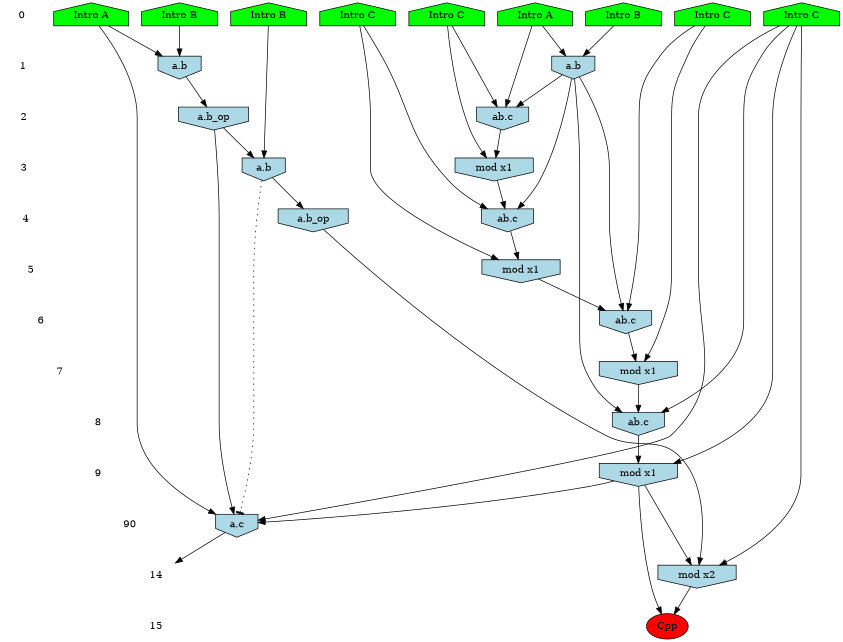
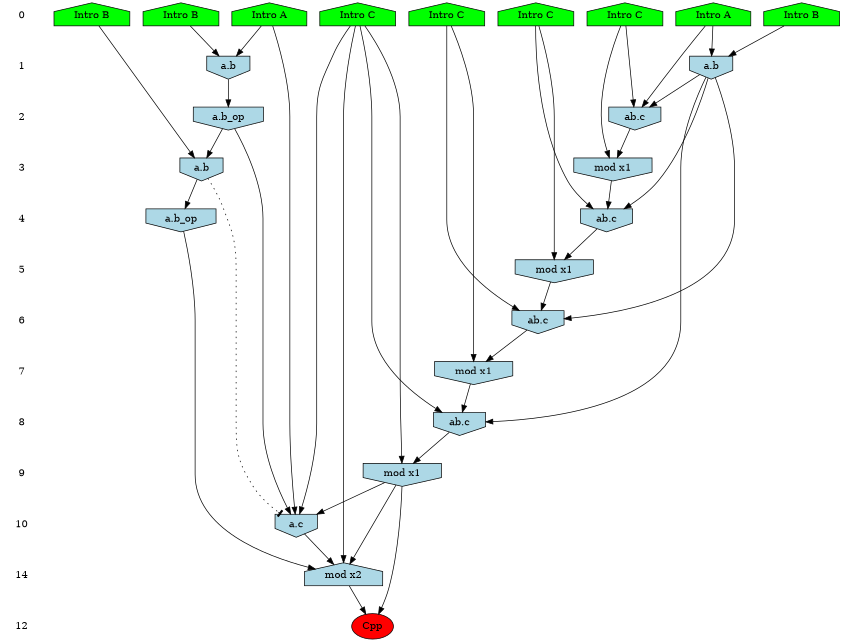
node "90": label "90" -> "10"
edge "a.c" -> "14": now "a.c" -> "mod x2"
node "mod x2": shape invhouse -> house
node "15": label "15" -> "12"
